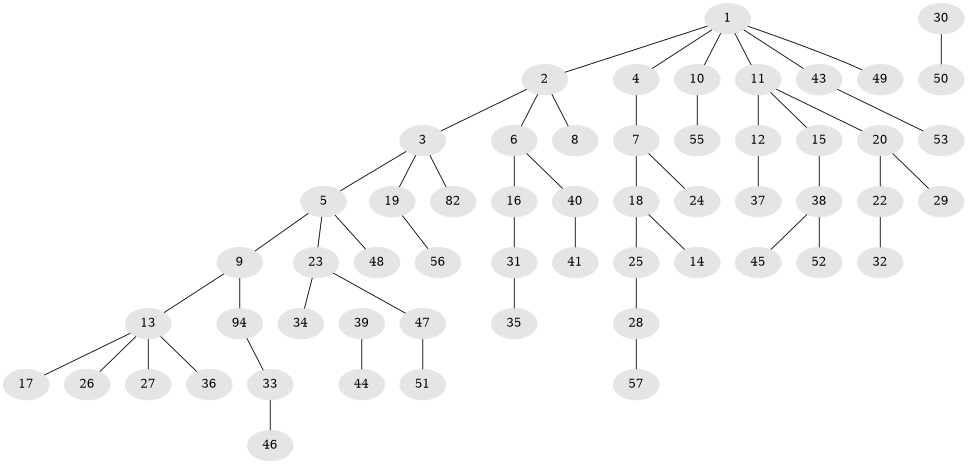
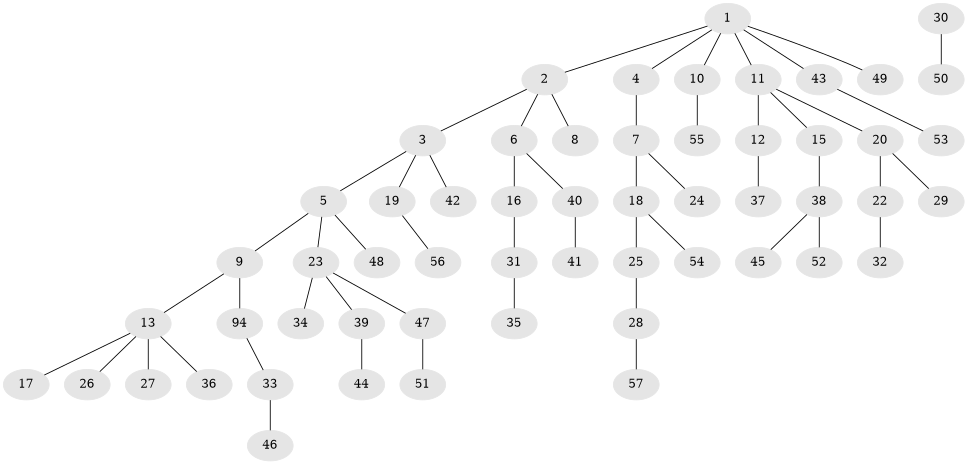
node "82": label "82" -> "42"
node "14": label "14" -> "54"
edge "23" -- "39": added
